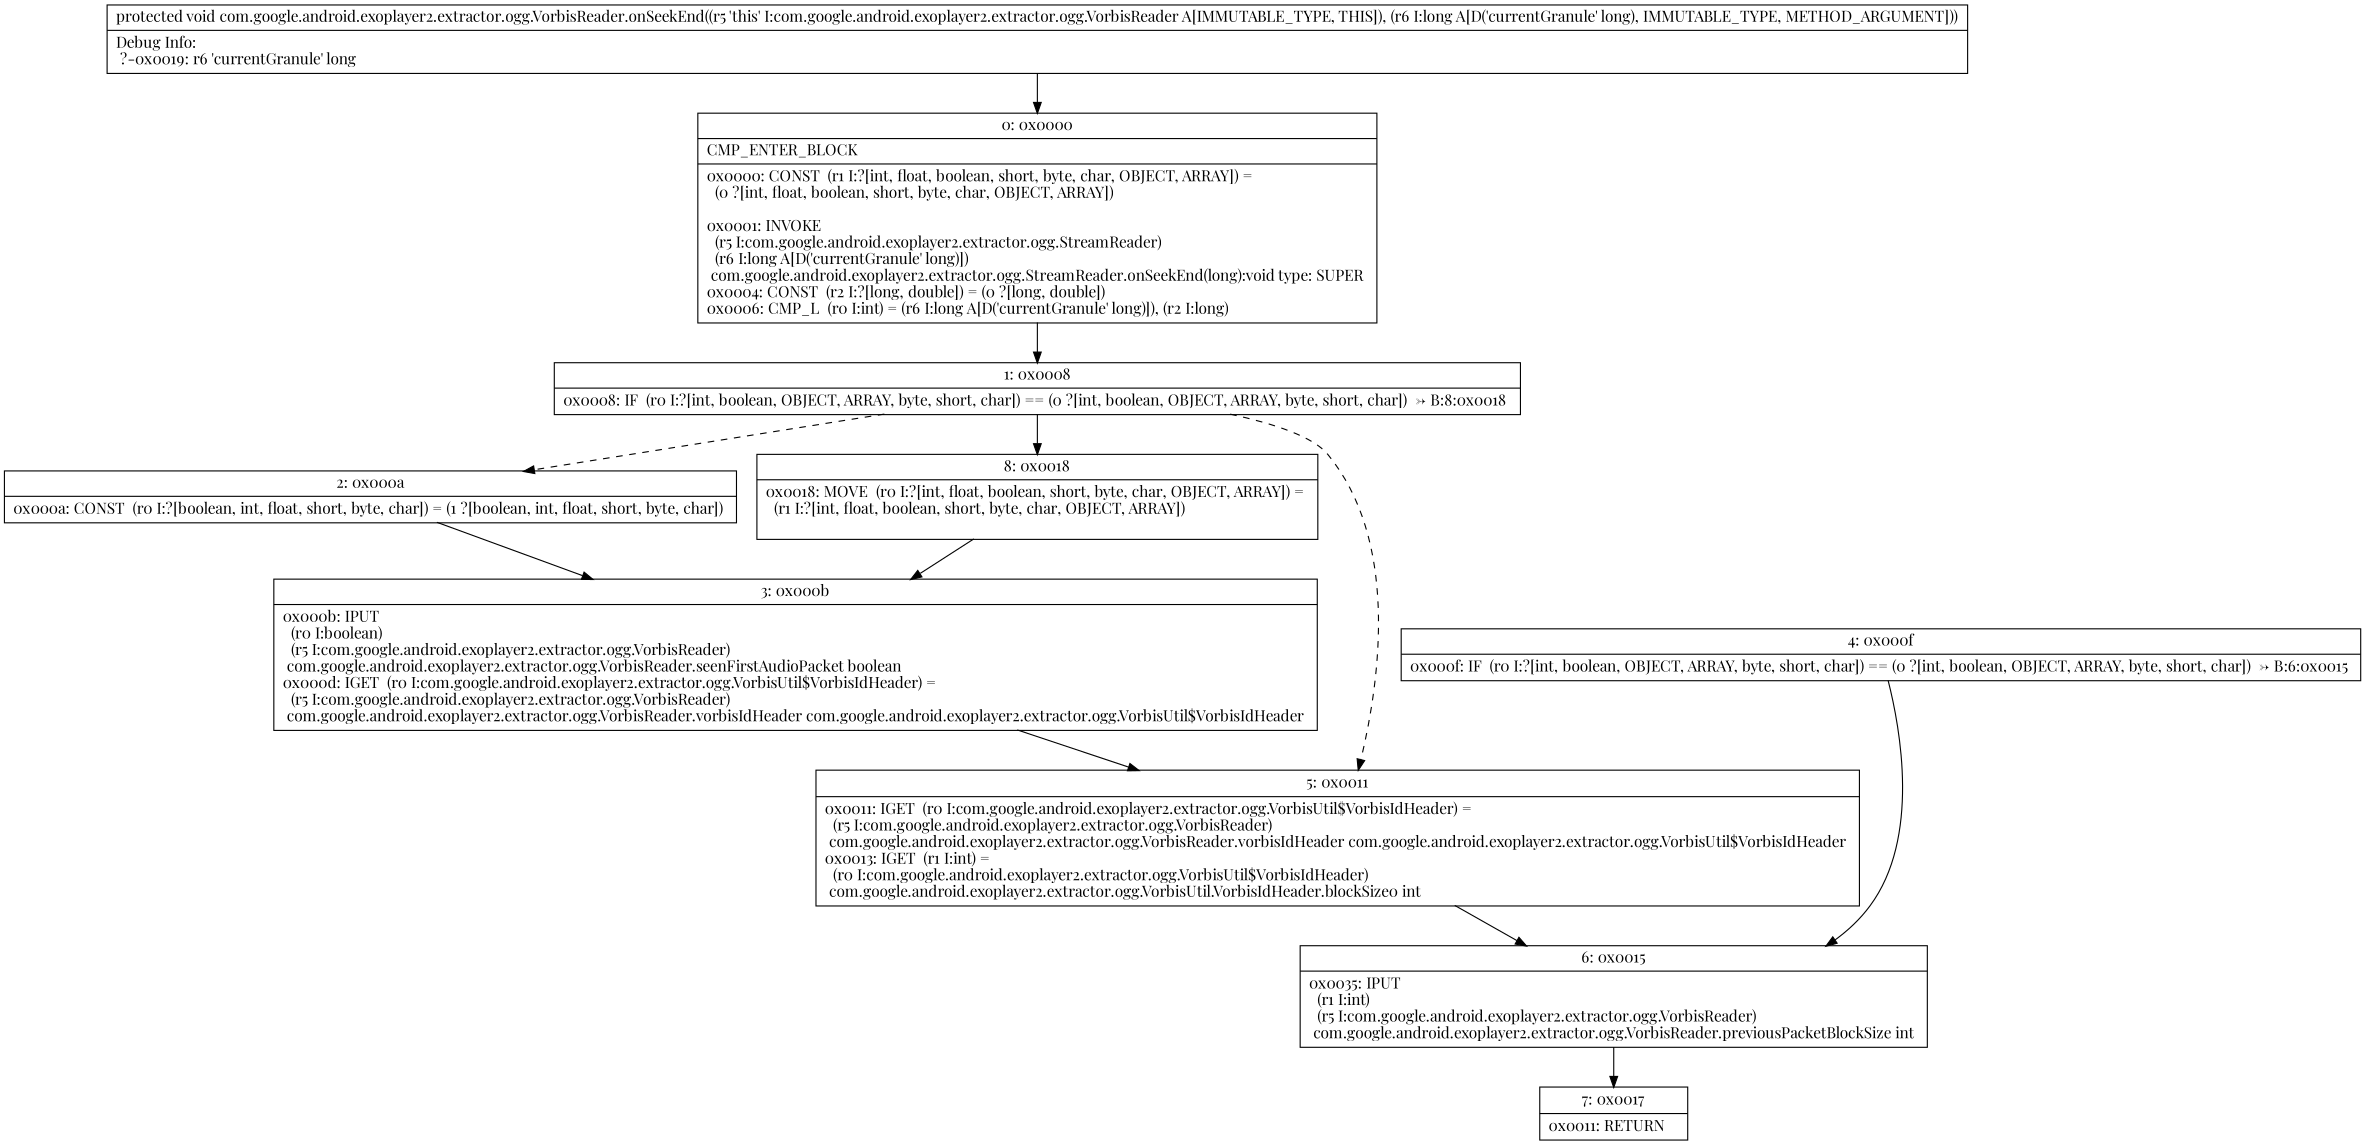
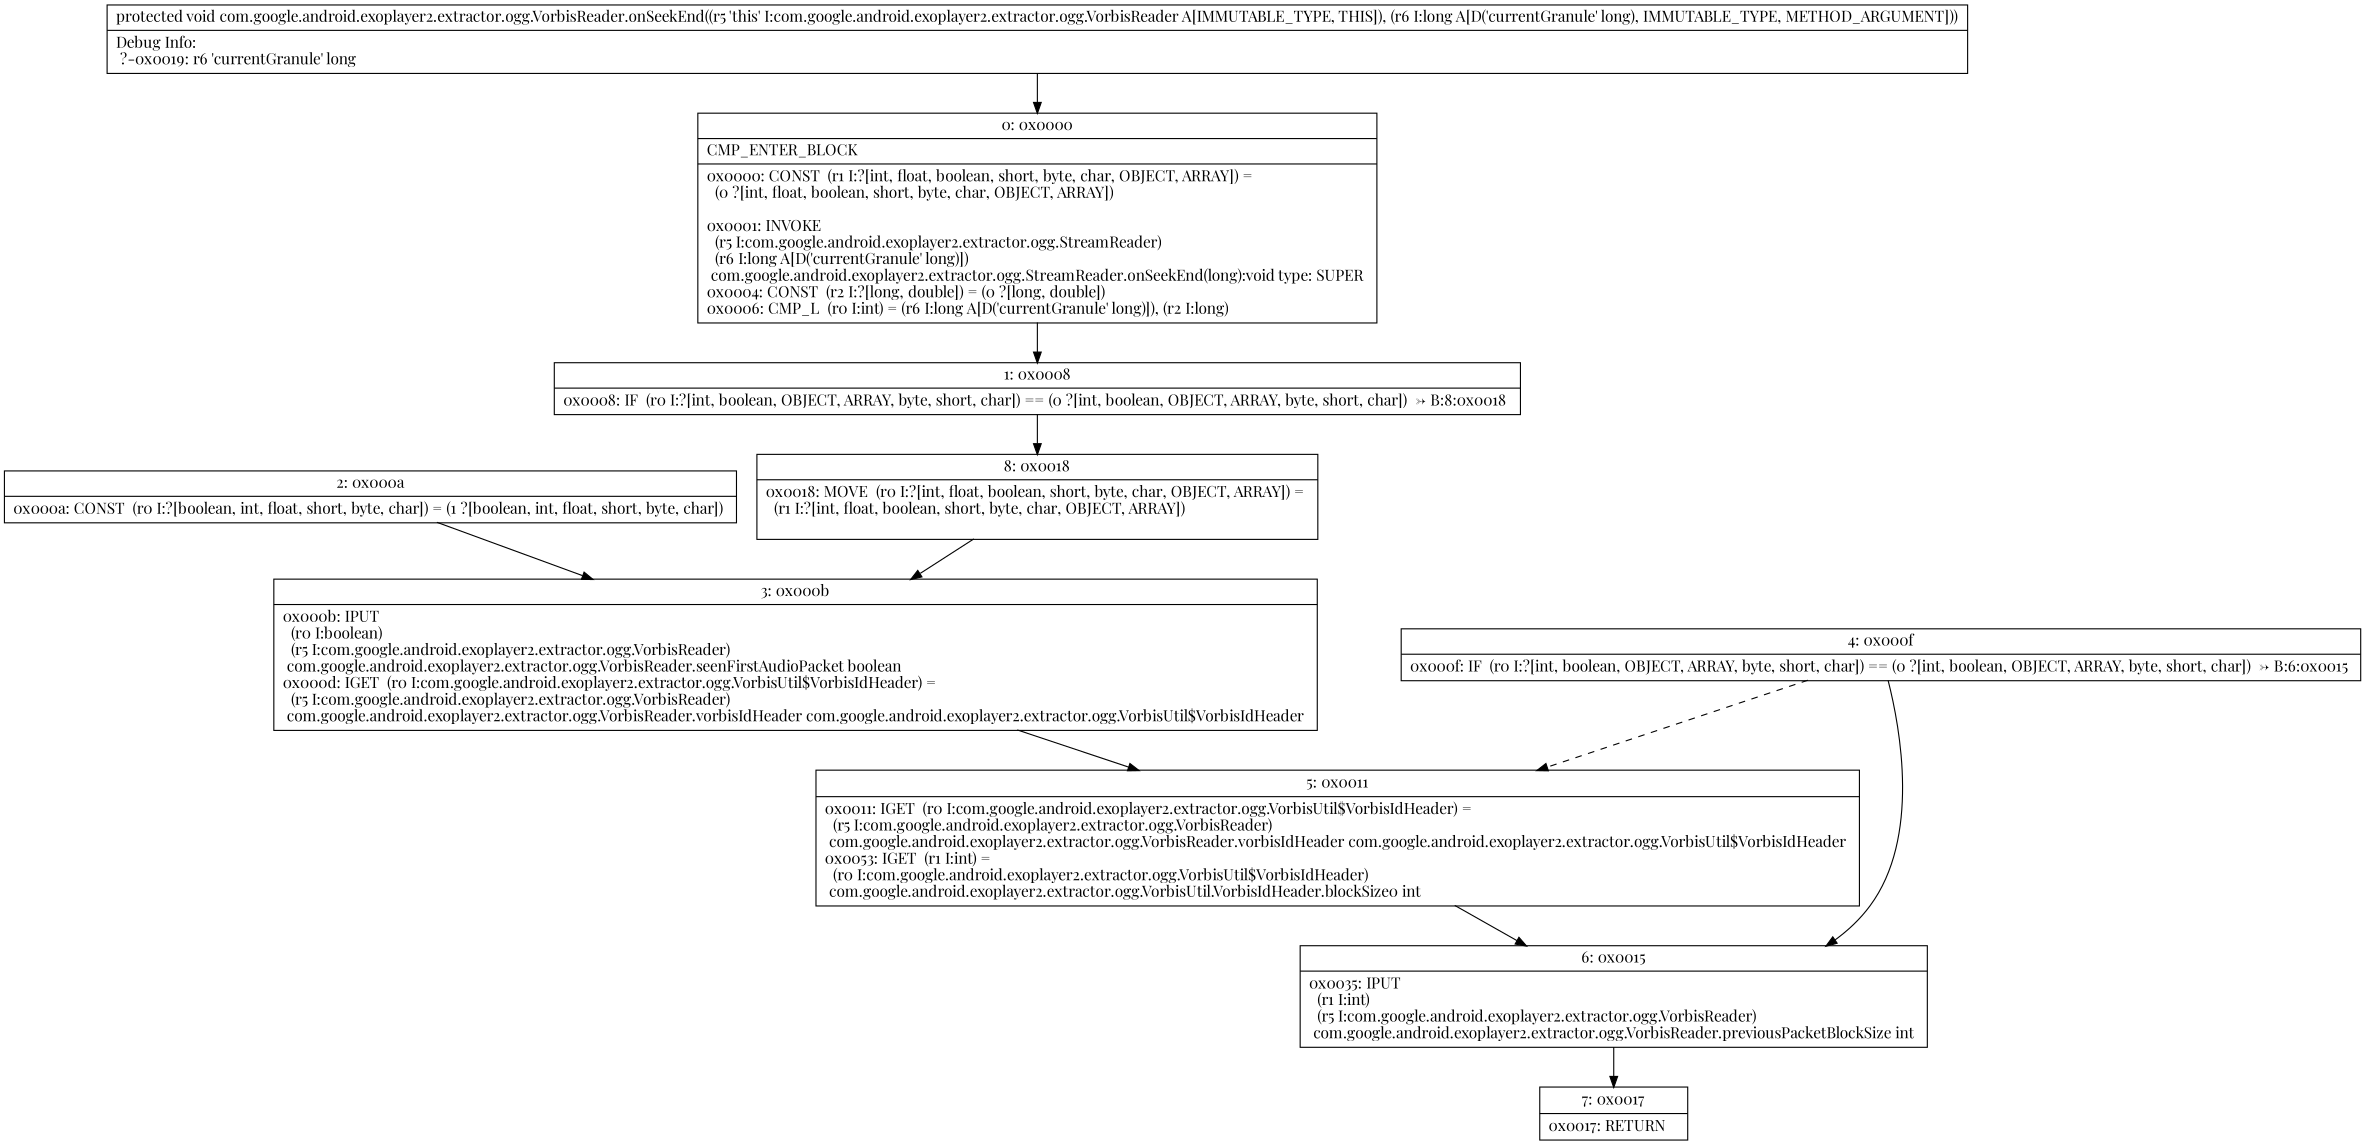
edge "1: 0x0008" -> "2: 0x000a": removed
edge "1: 0x0008" -> "5: 0x0011": now "4: 0x000f" -> "5: 0x0011"
node "5: 0x0011": text "0x0013: IGET  (r1 I:int) =" -> "0x0053: IGET  (r1 I:int) ="
node "7: 0x0017": text "0x0011: RETURN" -> "0x0017: RETURN"
